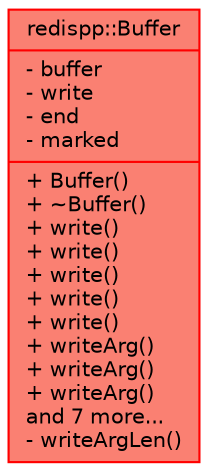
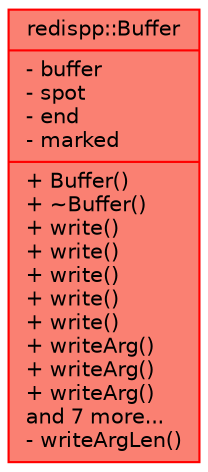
node "redispp::Buffer": text "- write" -> "- spot"
